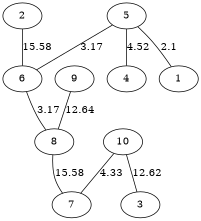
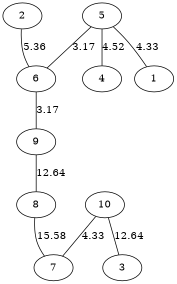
edge "2" -- "6": label "15.58" -> "5.36"
edge "5" -- "1": label "2.1" -> "4.33"
edge "6" -- "8": now "6" -- "9"
edge "10" -- "3": label "12.62" -> "12.64"
